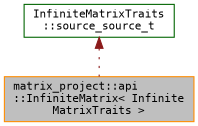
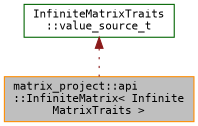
node "InfiniteMatrixTraits ::source_source_t": label "InfiniteMatrixTraits ::source_source_t" -> "InfiniteMatrixTraits ::value_source_t"
